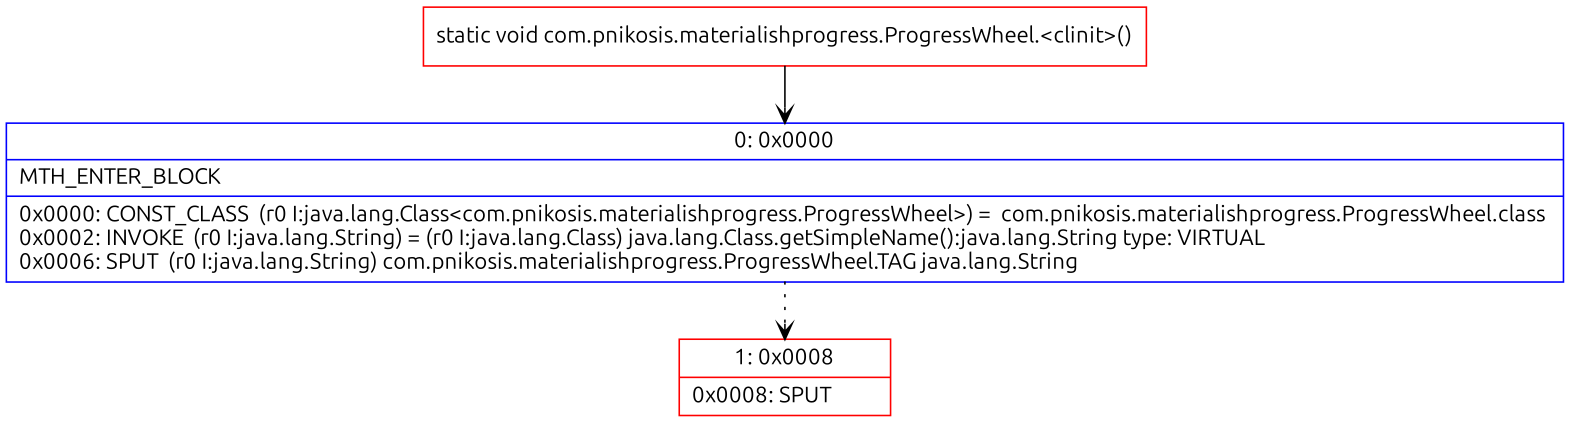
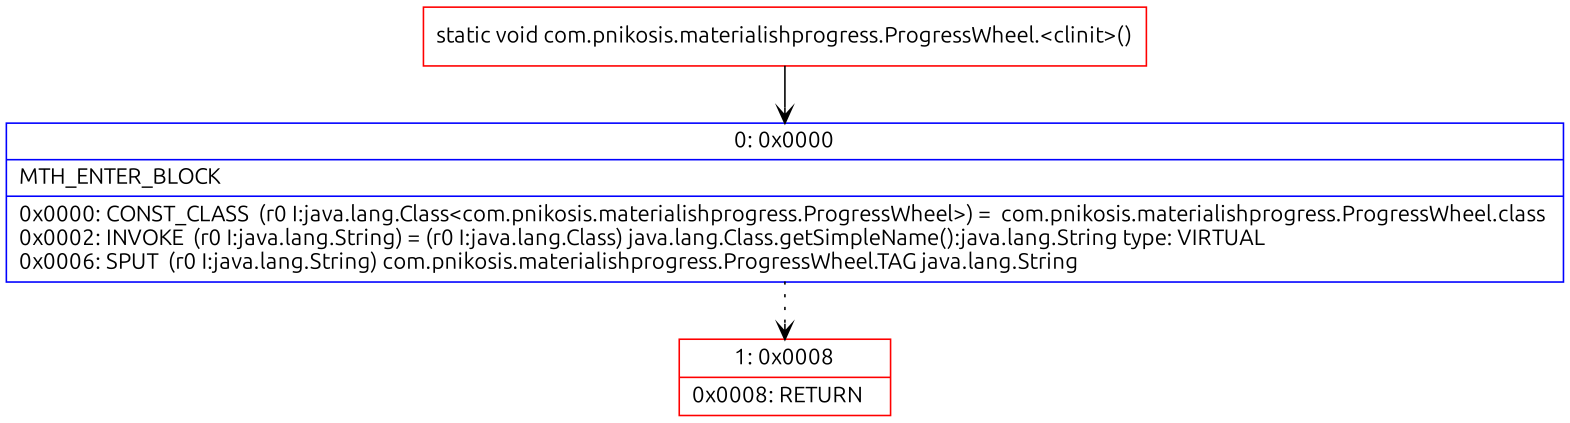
node "1: 0x0008": text "0x0008: SPUT" -> "0x0008: RETURN"
